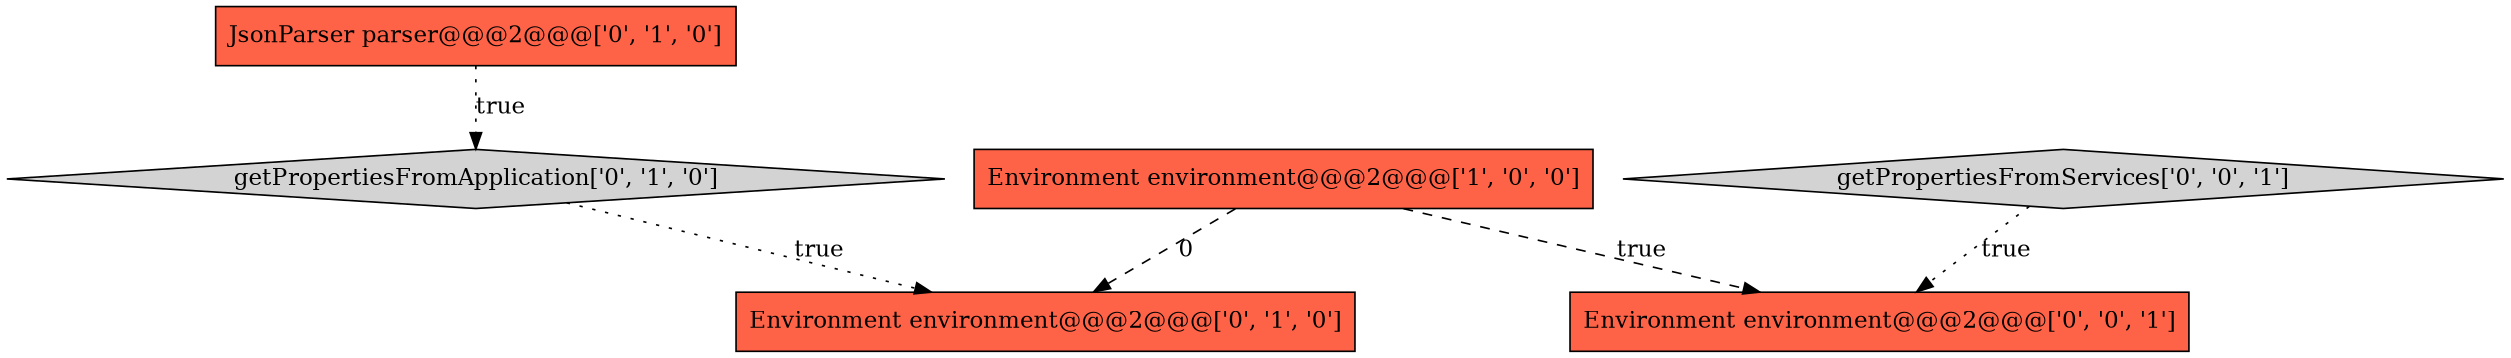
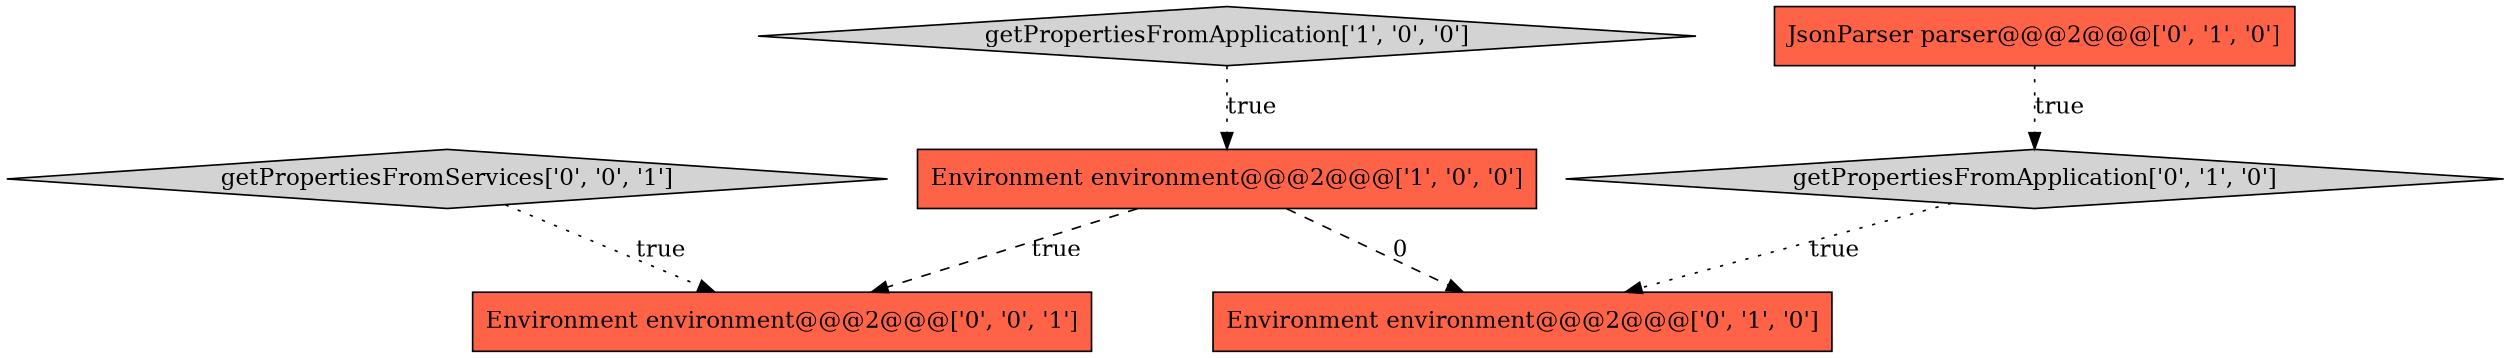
node "getPropertiesFromApplication['1', '0', '0']": added
